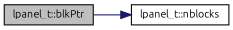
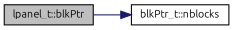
node "lpanel_t::nblocks": label "lpanel_t::nblocks" -> "blkPtr_t::nblocks"
